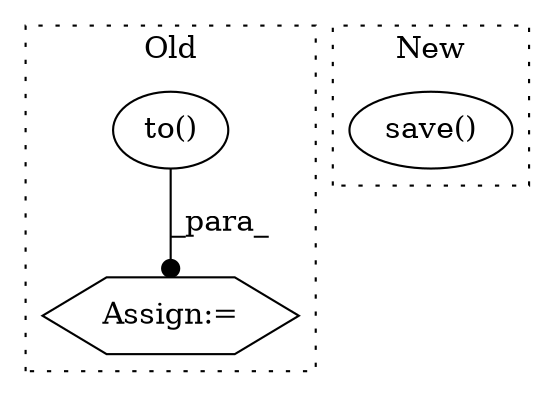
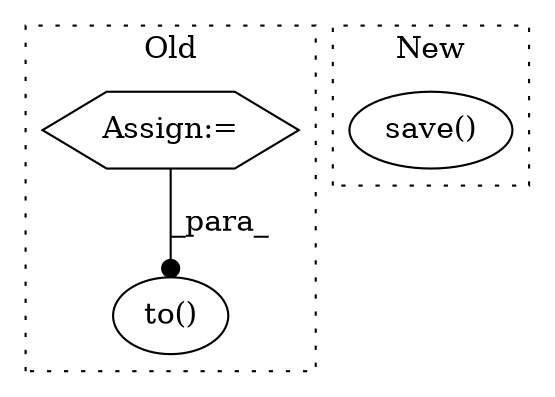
edge "to()" -> "Assign:=": reversed
